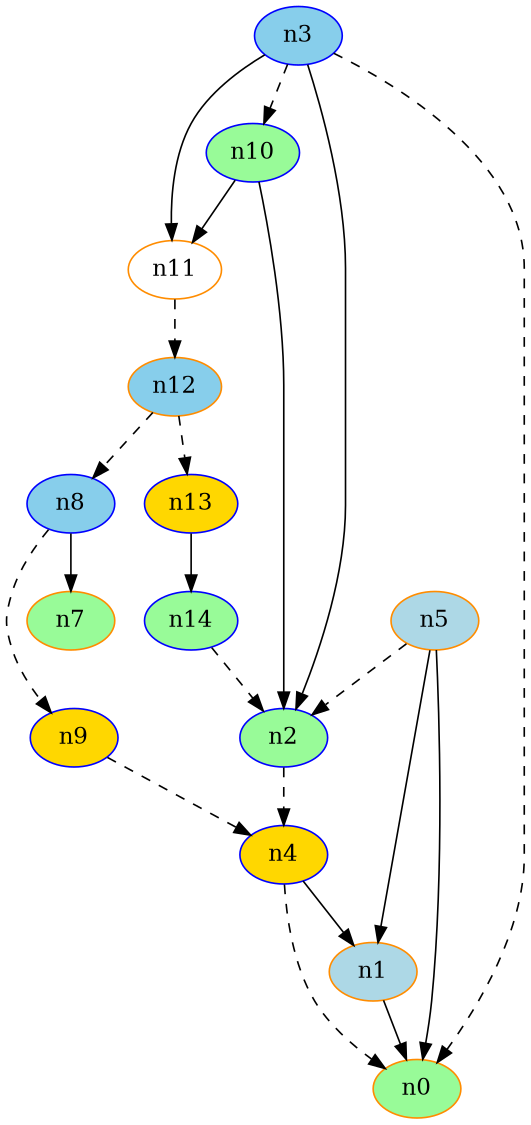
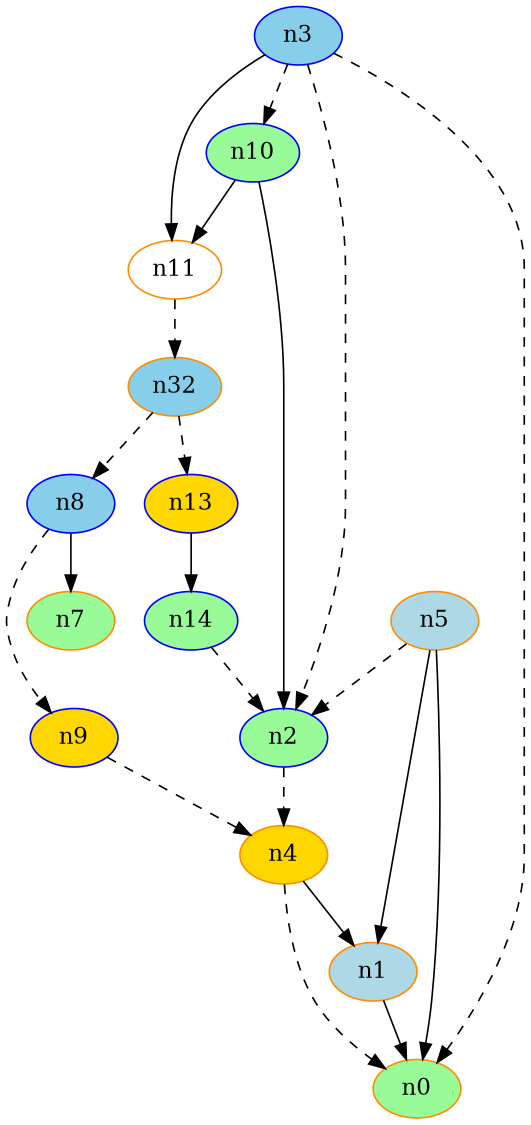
edge "n3" -> "n2": style solid -> dashed
node "n12": label "n12" -> "n32"
node "n4": color blue -> darkorange
